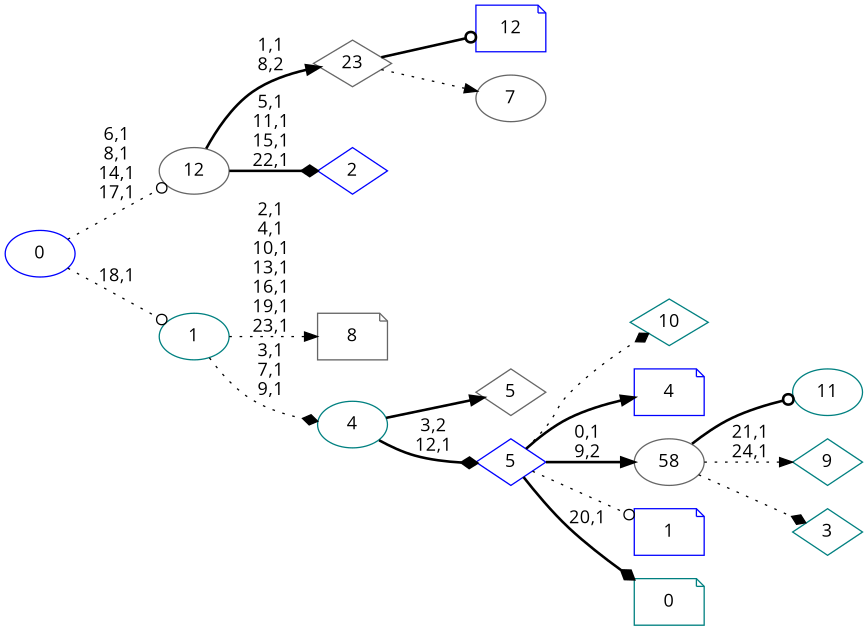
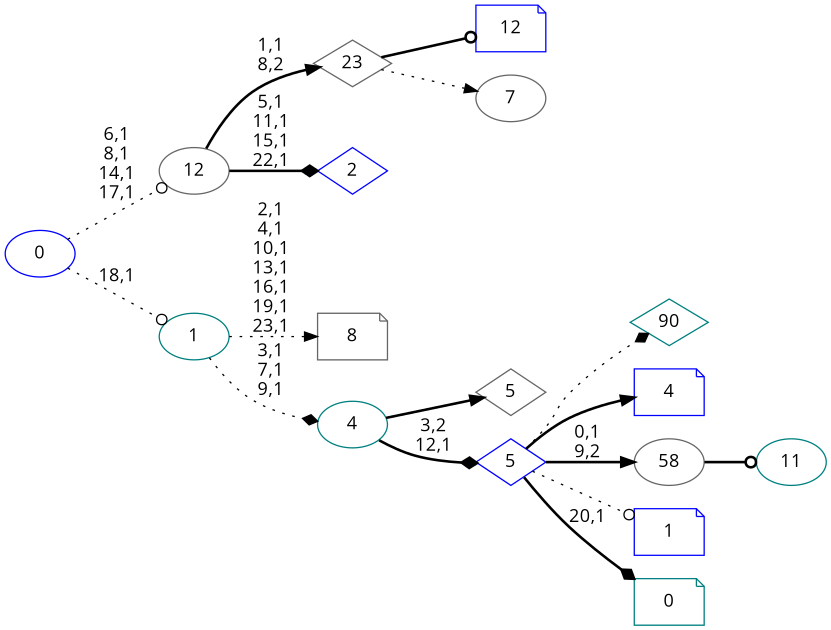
node "10": label "10" -> "90"
node "9": removed
node "3": removed
